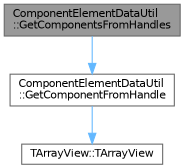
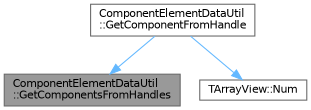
edge "ComponentElementDataUtil ::GetComponentsFromHandles" -> "ComponentElementDataUtil ::GetComponentFromHandle": reversed
node "TArrayView::TArrayView": label "TArrayView::TArrayView" -> "TArrayView::Num"
